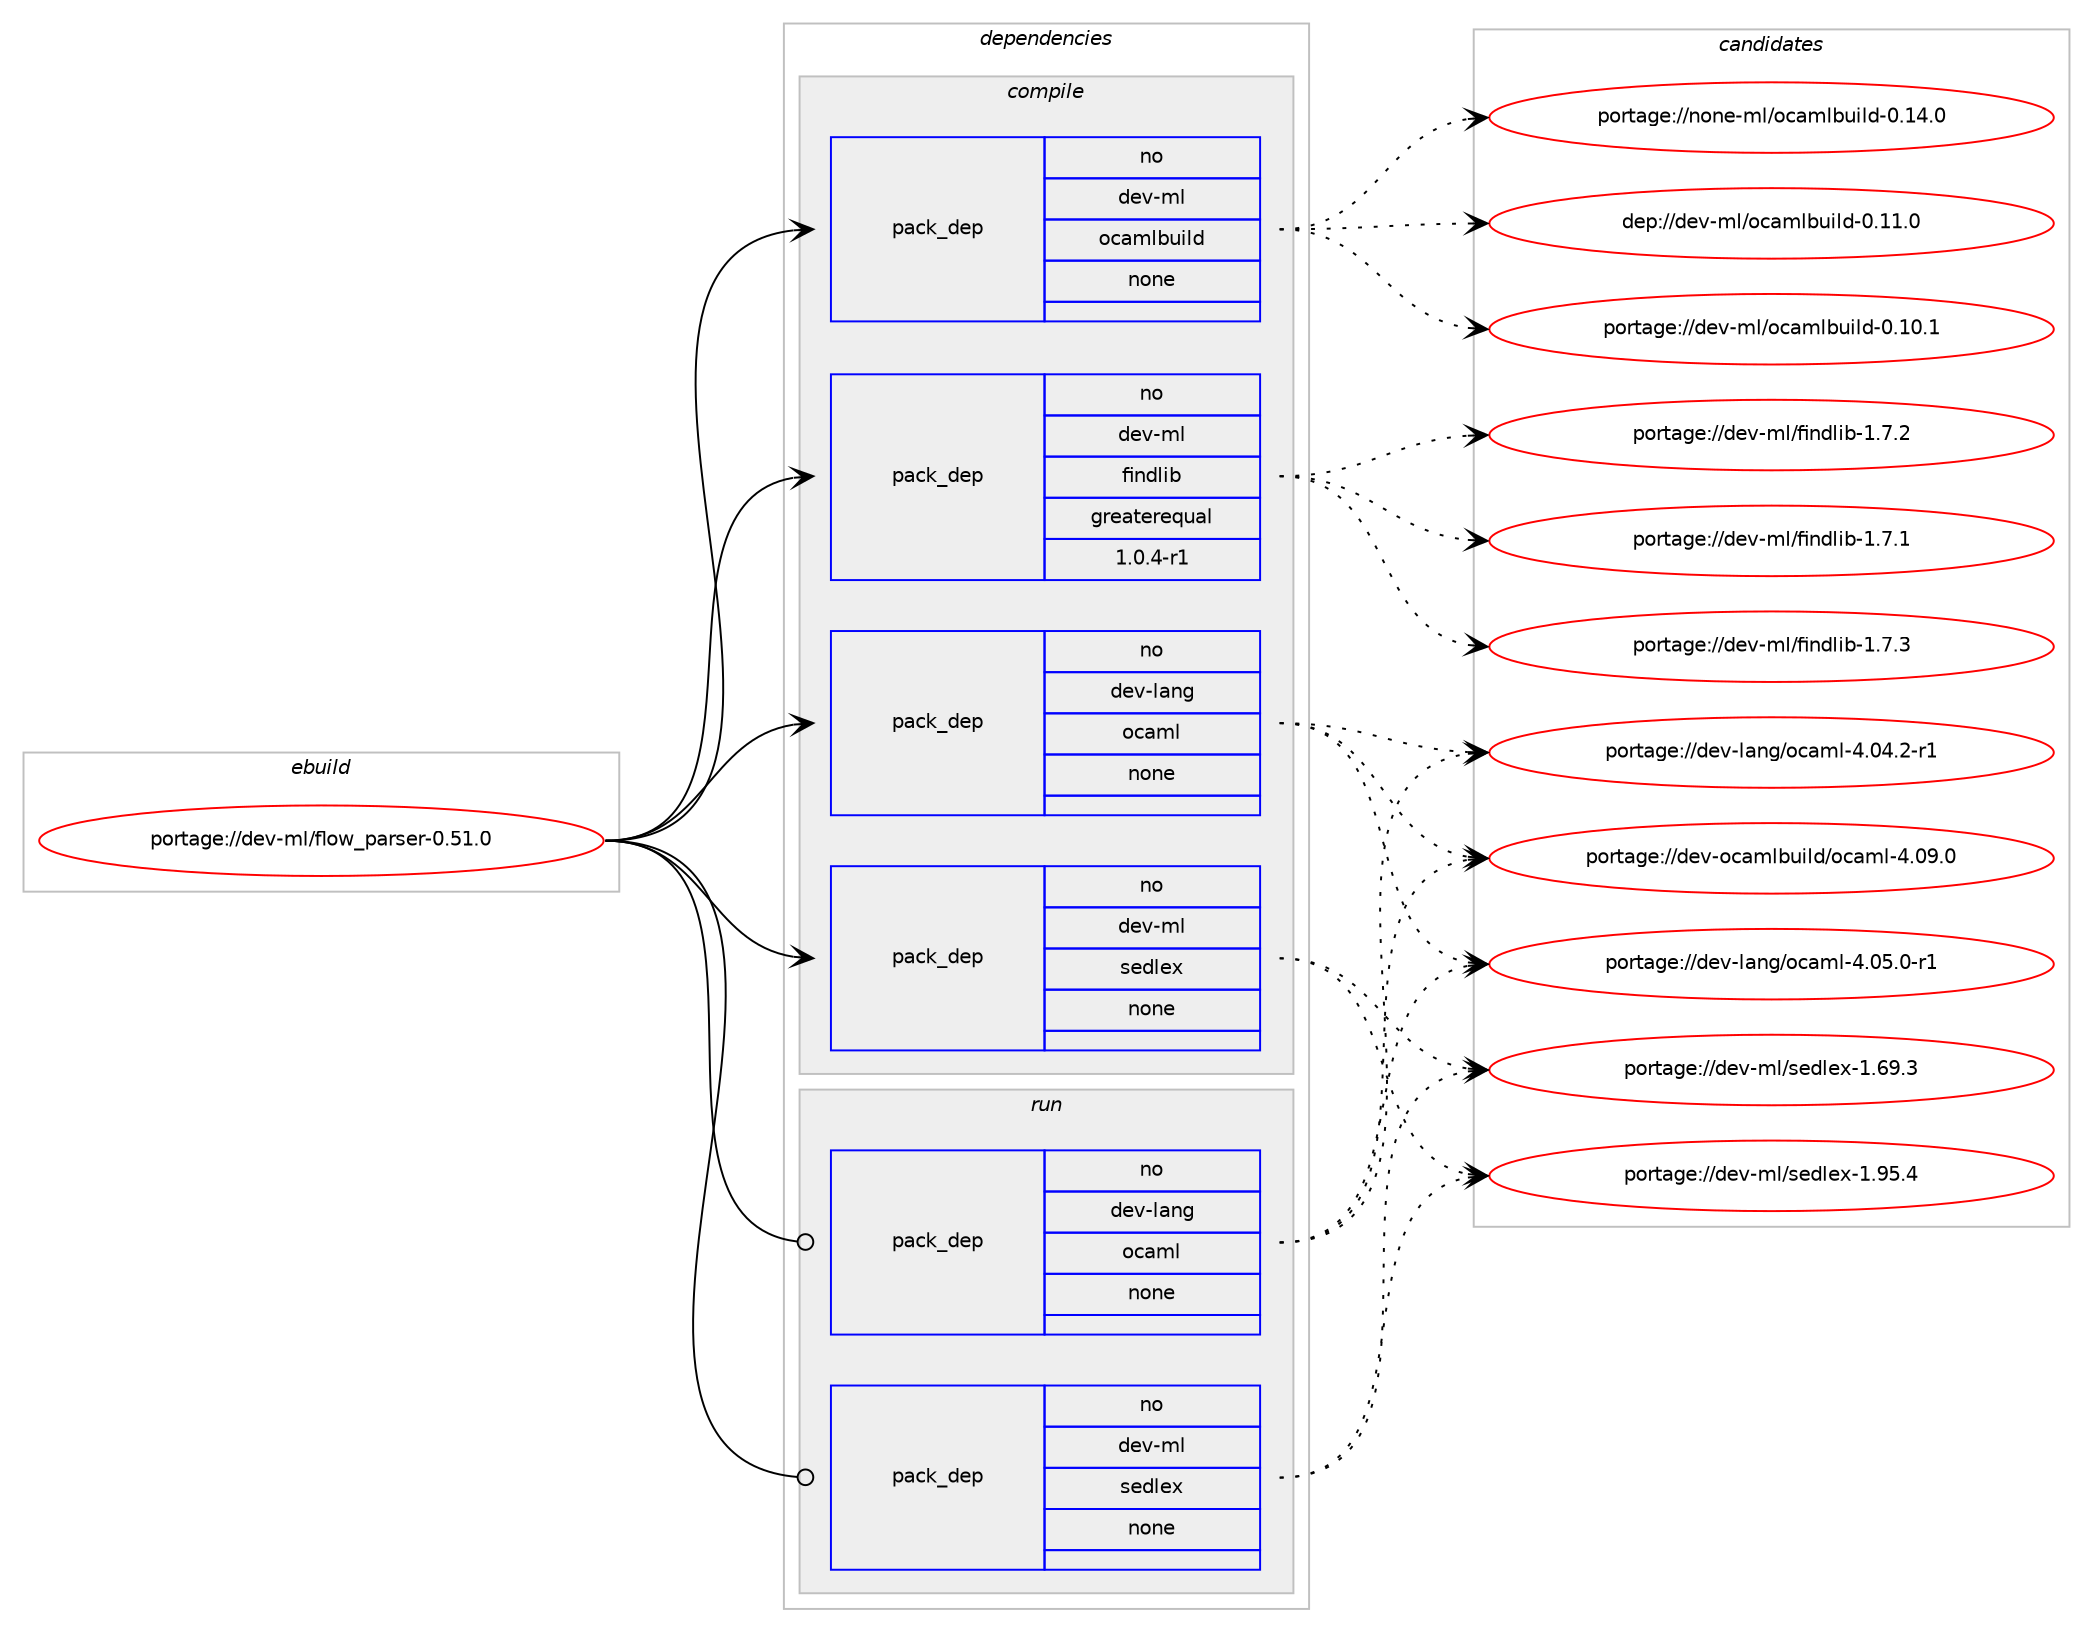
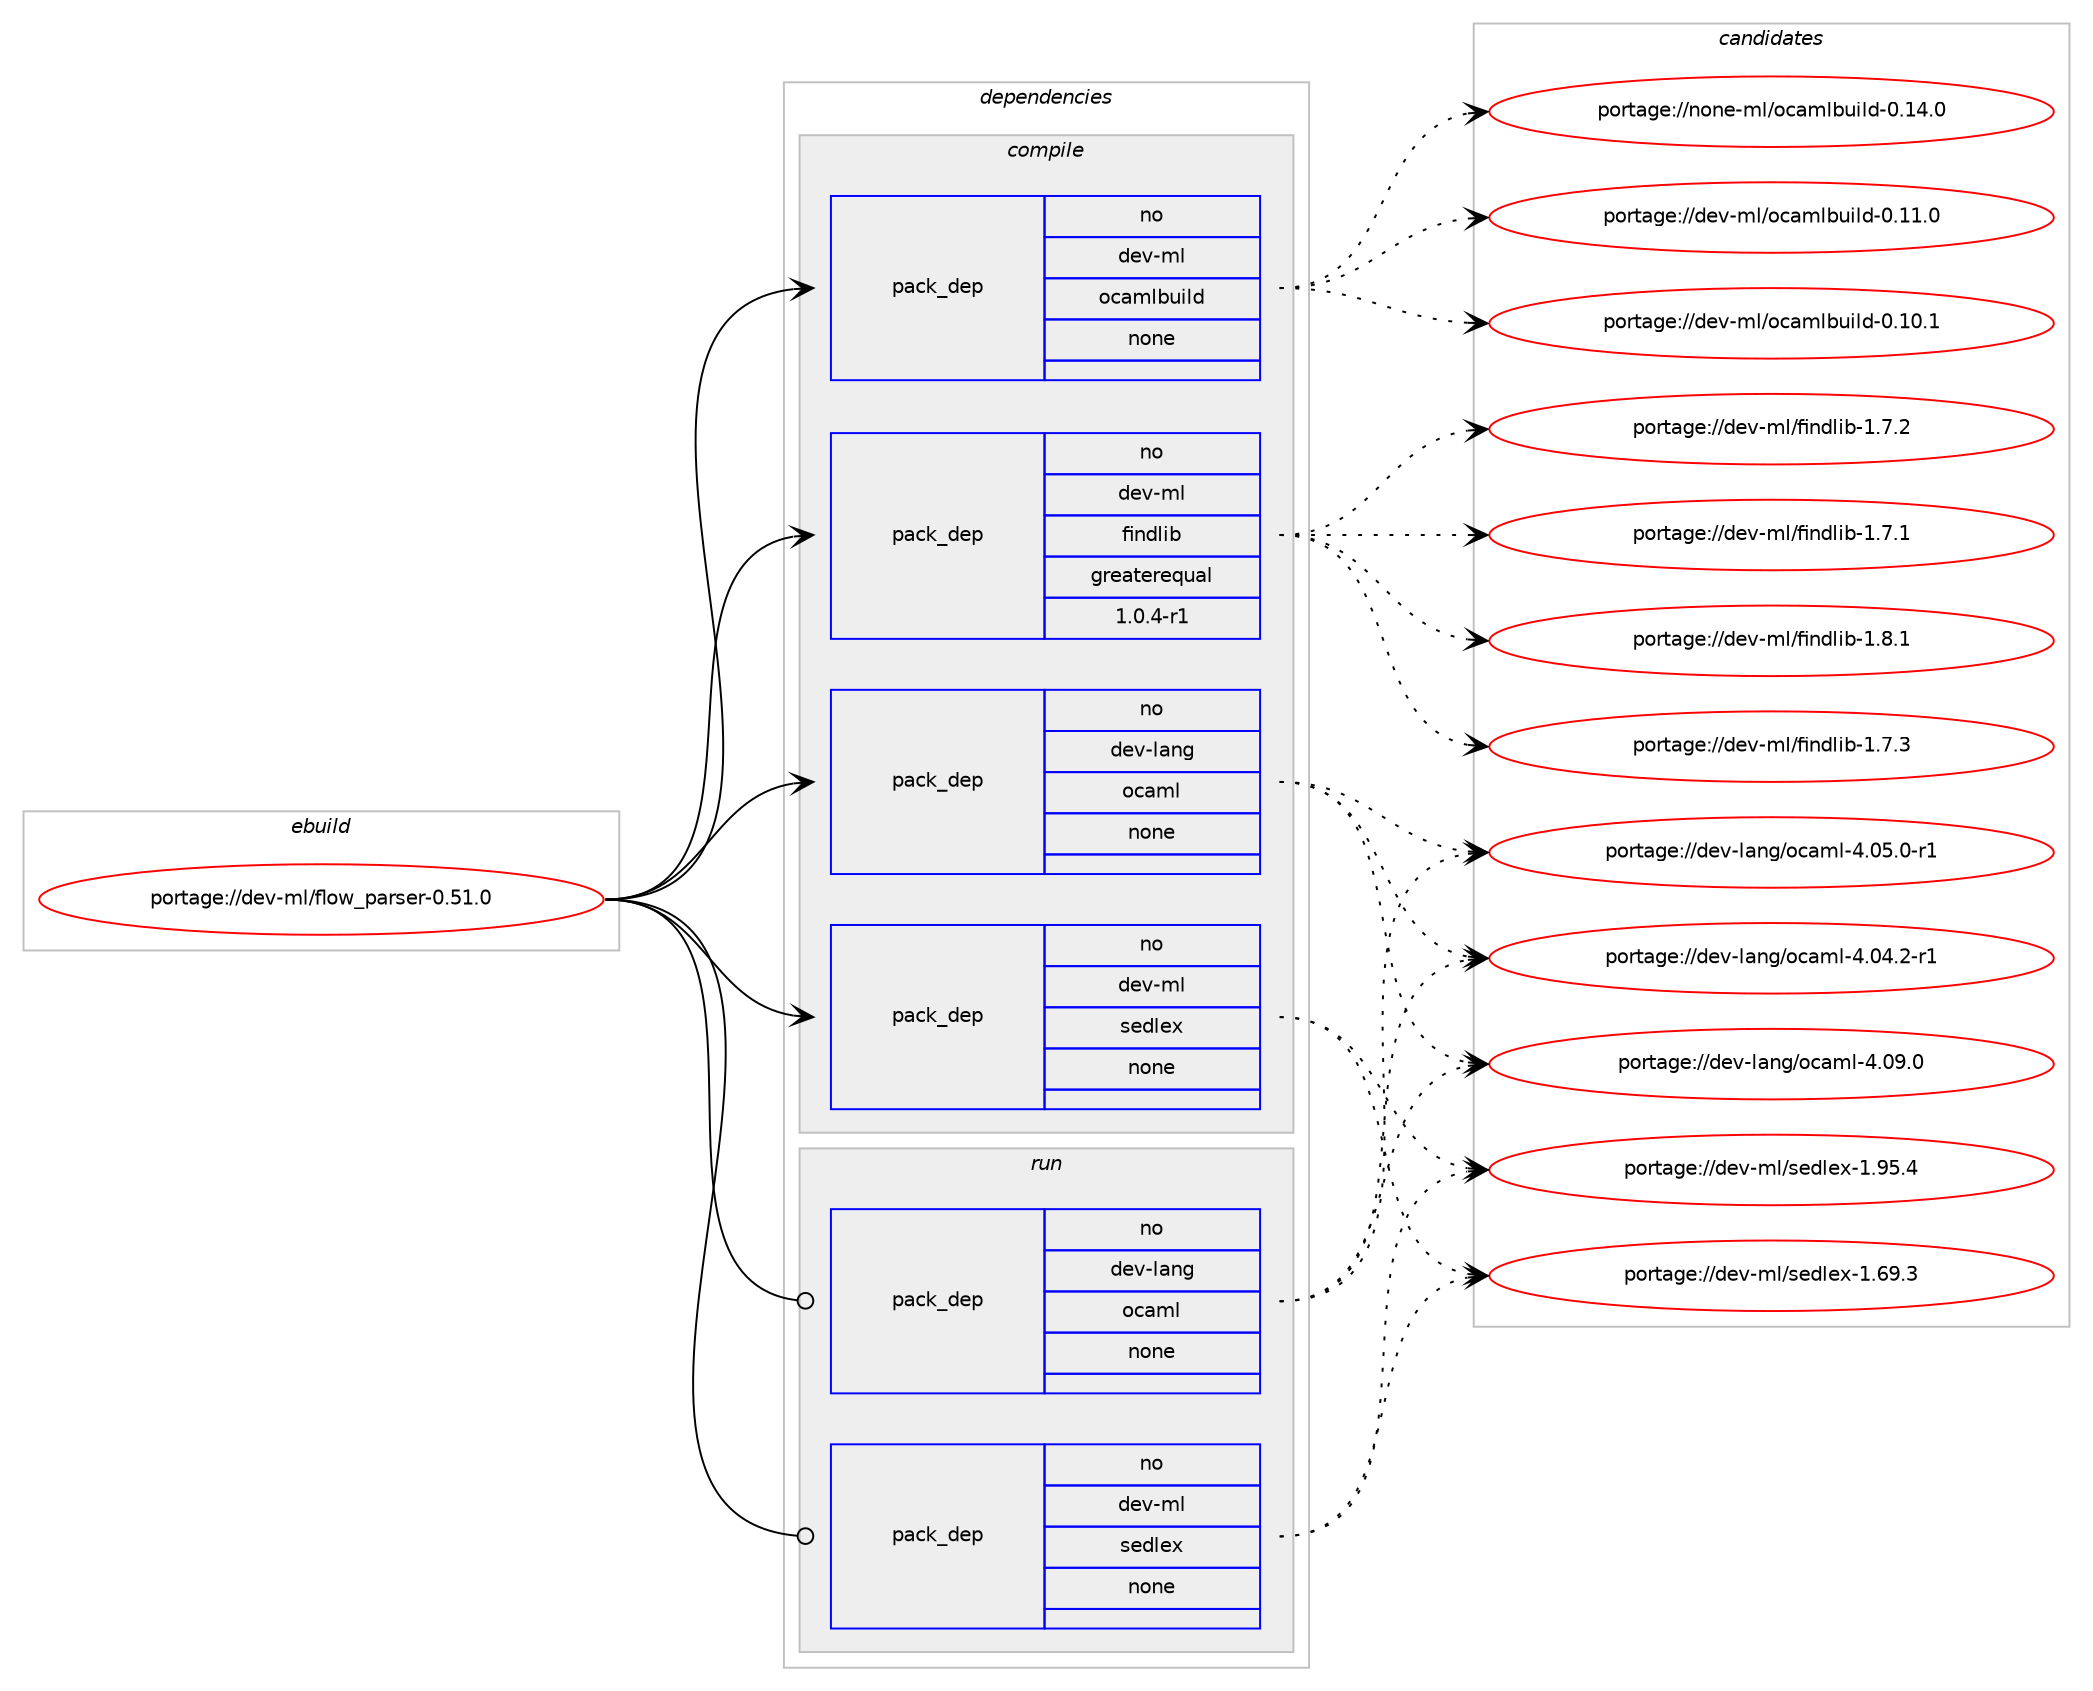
node "dep://dev-ml/ocamlbuild-0.11.0": label "dep://dev-ml/ocamlbuild-0.11.0" -> "portage://dev-ml/ocamlbuild-0.11.0"
node "portage://dev-ml/findlib-1.8.1": added
node "portage://dev-ocamlbuild/ocaml-4.09.0": label "portage://dev-ocamlbuild/ocaml-4.09.0" -> "portage://dev-lang/ocaml-4.09.0"
